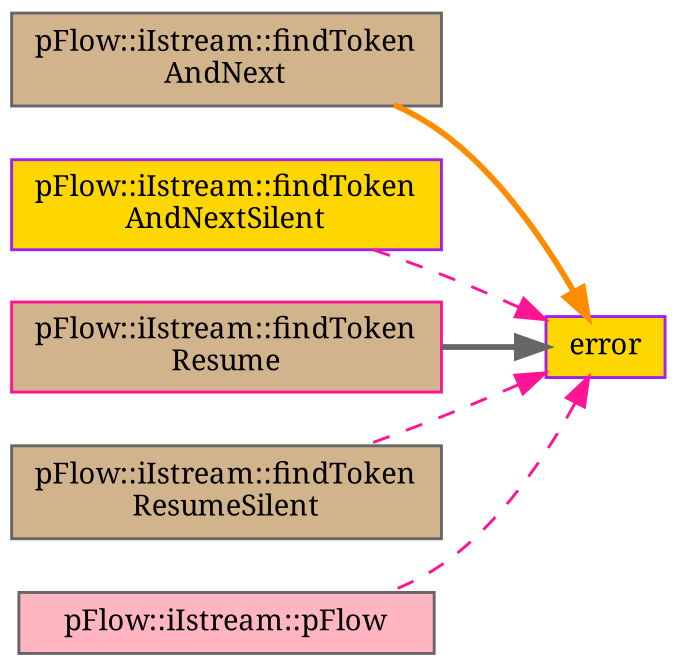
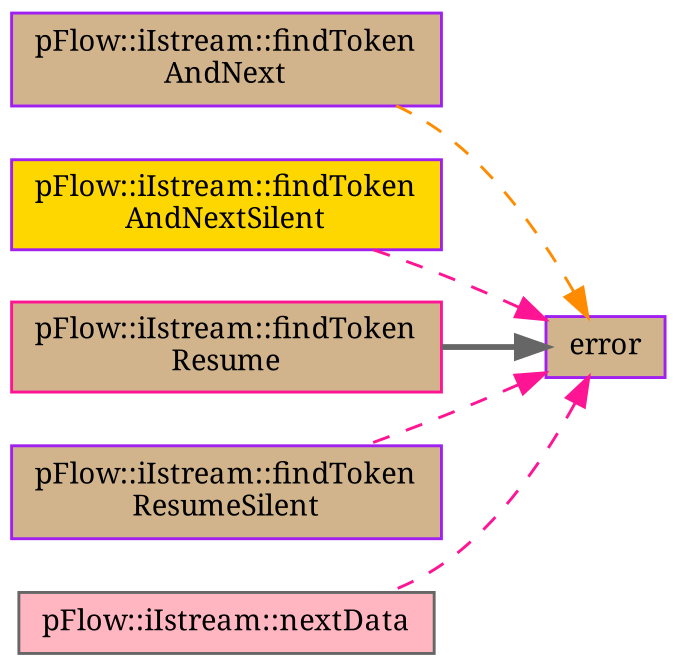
node "pFlow::iIstream::findToken AndNext": color gray40 -> purple
edge "pFlow::iIstream::findToken AndNext" -> "error": style bold -> dashed
node "error": fillcolor gold -> tan
node "pFlow::iIstream::findToken ResumeSilent": color gray40 -> purple
node "pFlow::iIstream::pFlow": label "pFlow::iIstream::pFlow" -> "pFlow::iIstream::nextData"
